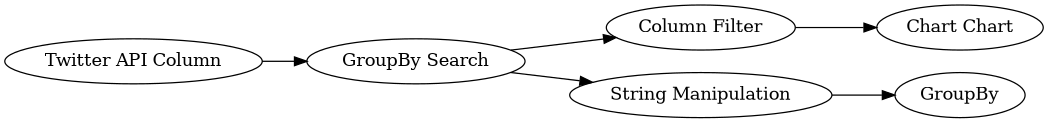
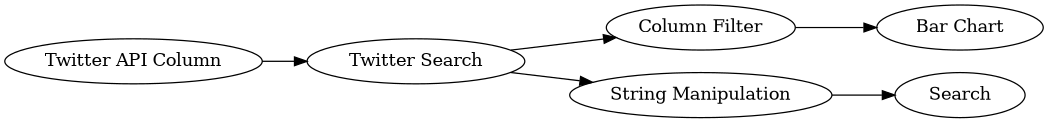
node "Chart Chart": label "Chart Chart" -> "Bar Chart"
node "GroupBy Search": label "GroupBy Search" -> "Twitter Search"
node "GroupBy": label "GroupBy" -> "Search"
